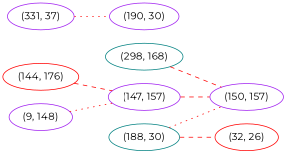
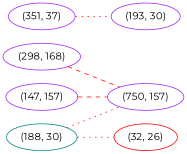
node "(331, 37)": label "(331, 37)" -> "(351, 37)"
node "(190, 30)": label "(190, 30)" -> "(193, 30)"
node "(298, 168)": color teal -> purple
node "(144, 176)": removed
node "(150, 157)": label "(150, 157)" -> "(750, 157)"
node "(9, 148)": removed
edge "(188, 30)" -- "(32, 26)": style dashed -> dotted
